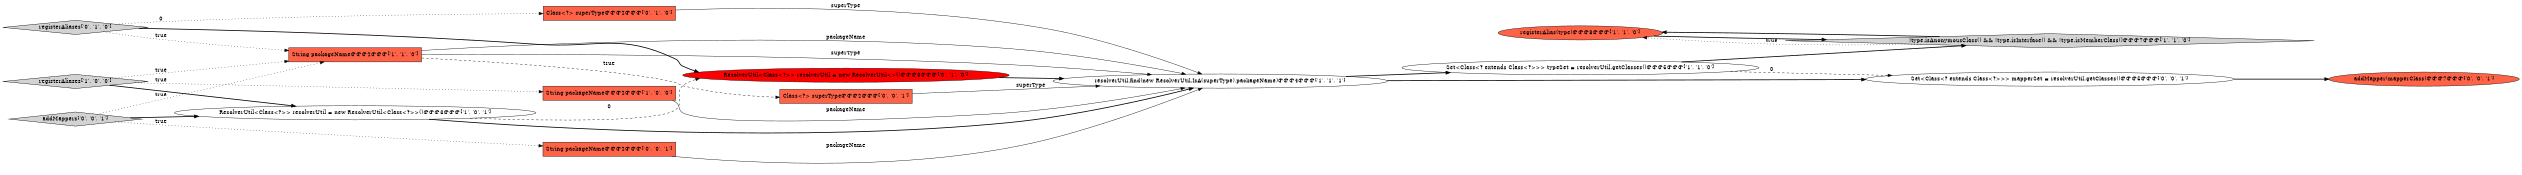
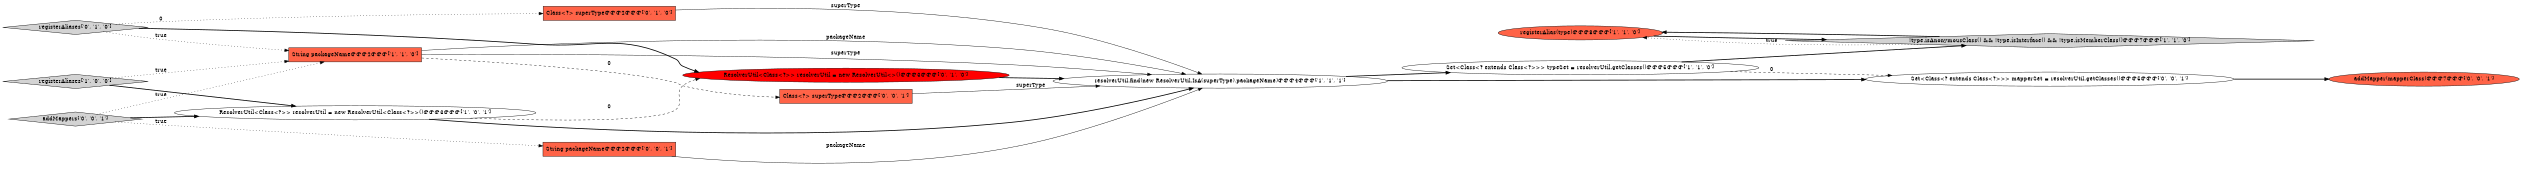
edge "String packageName@@@2@@@['1', '1', '0']" -> "Class<?> superType@@@2@@@['0', '0', '1']": label "true" -> "0"
node "String packageName@@@2@@@['1', '0', '0']": removed
